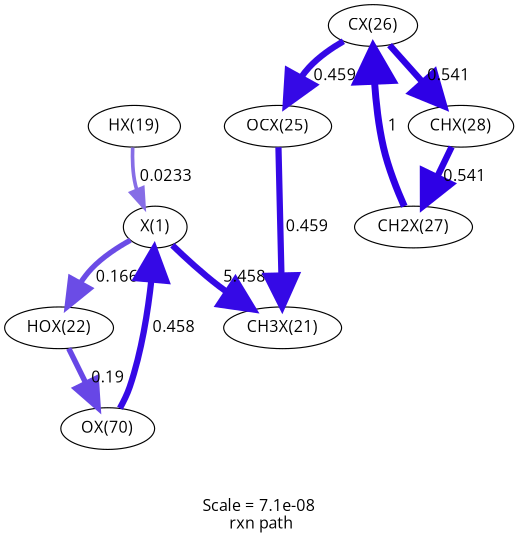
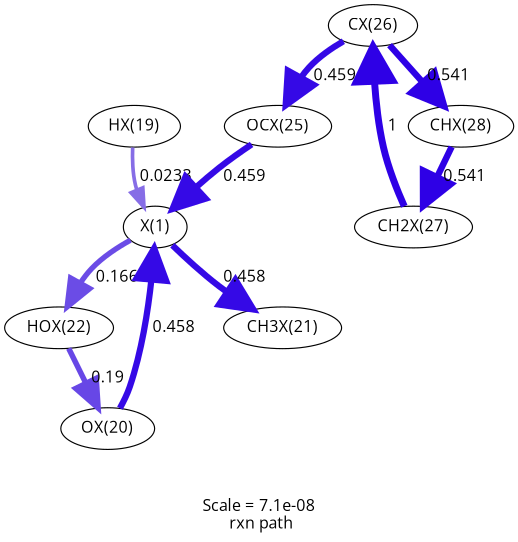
edge "OCX(25)" -> "CH3X(21)": now "OCX(25)" -> "X(1)"
edge "X(1)" -> "CH3X(21)": label " 5.458" -> " 0.458"
node "OX(70)": label "OX(70)" -> "OX(20)"
